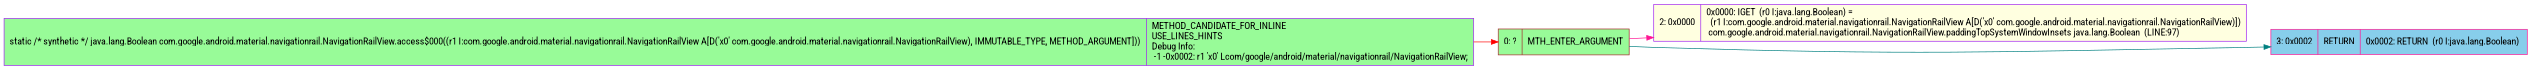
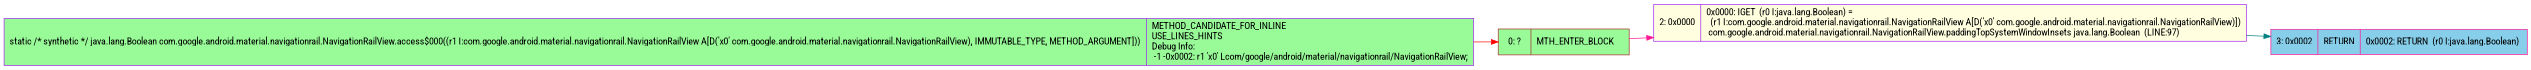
node "0: ?": text "MTH_ENTER_ARGUMENT" -> "MTH_ENTER_BLOCK"
edge "0: ?" -> "3: 0x0002": now "2: 0x0000" -> "3: 0x0002"
